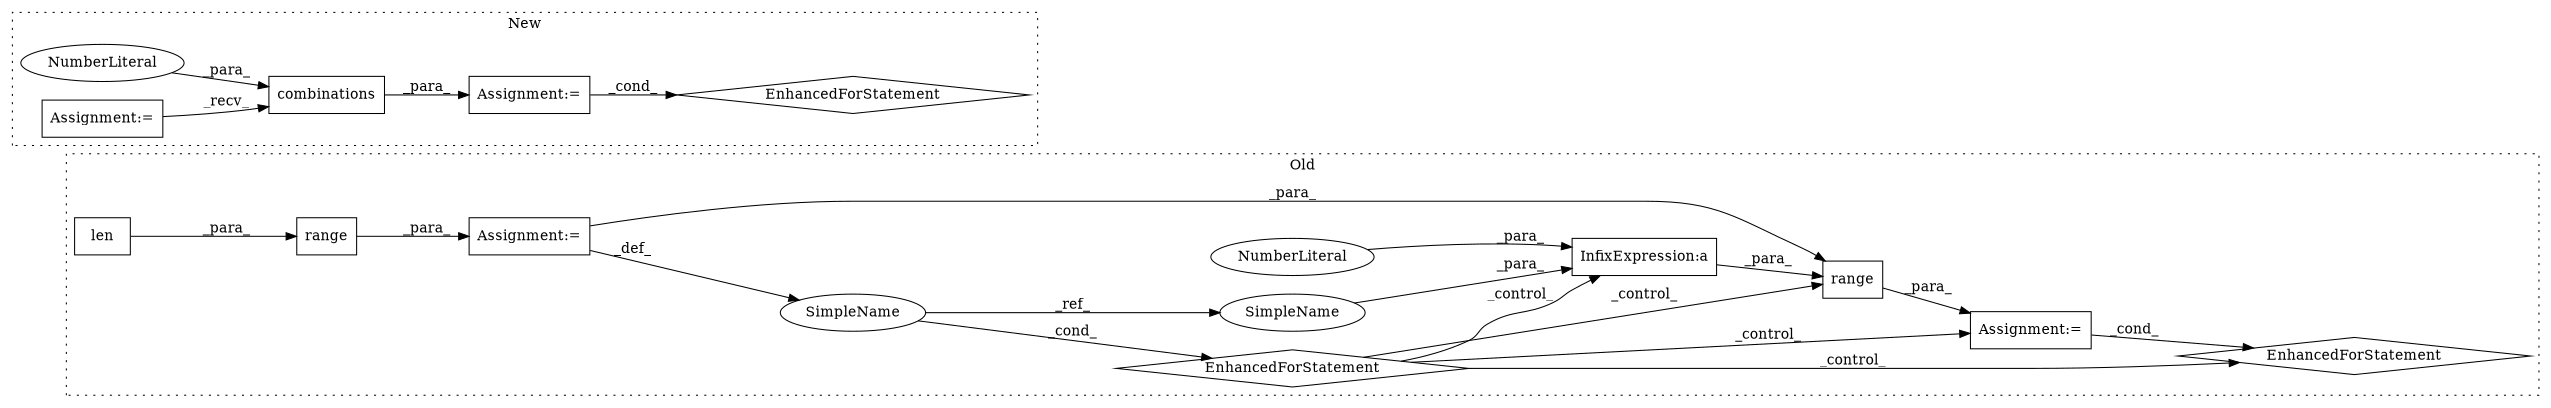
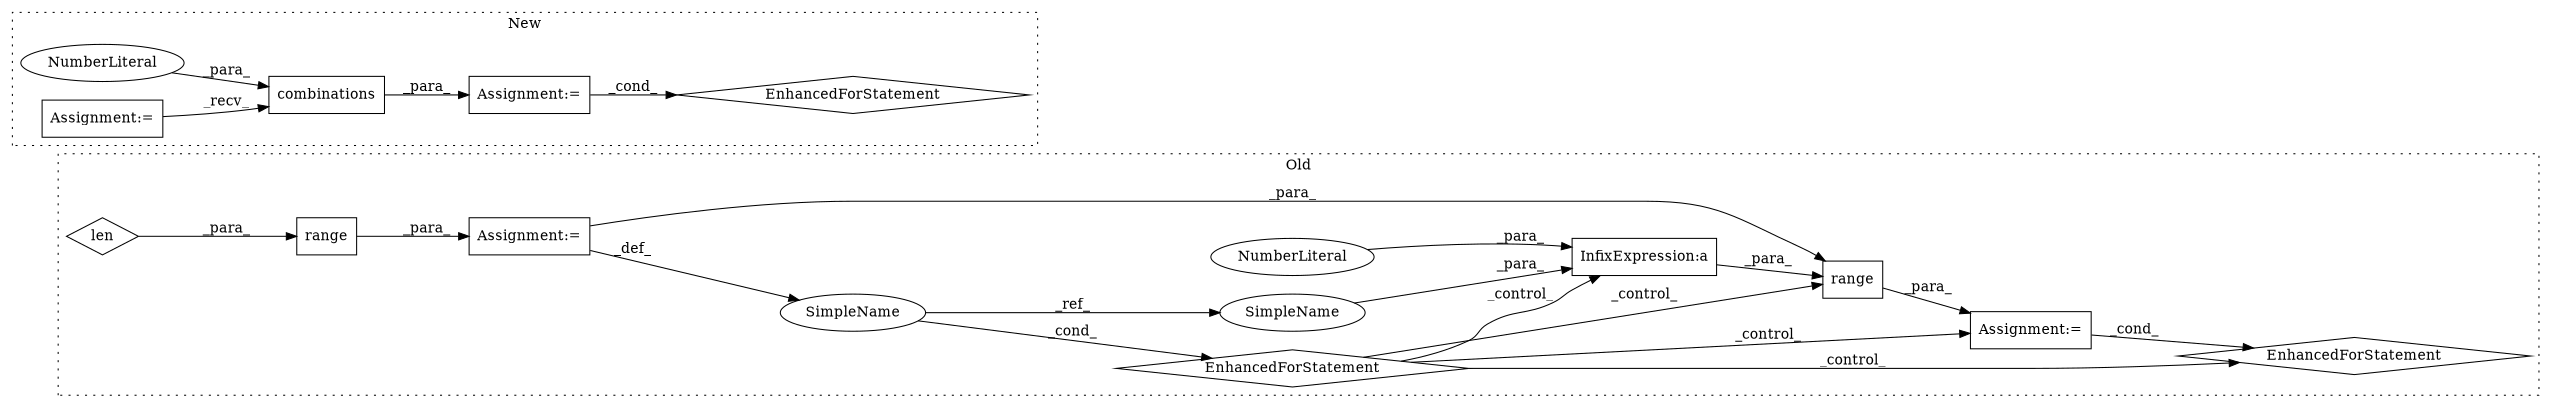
node "len": shape box -> diamond
